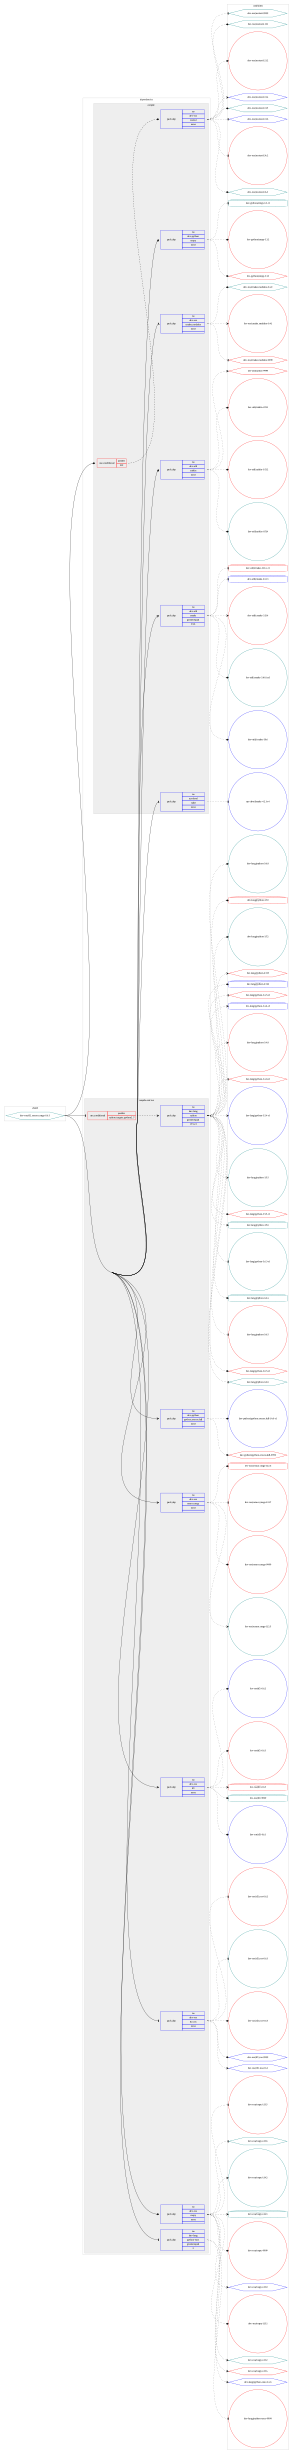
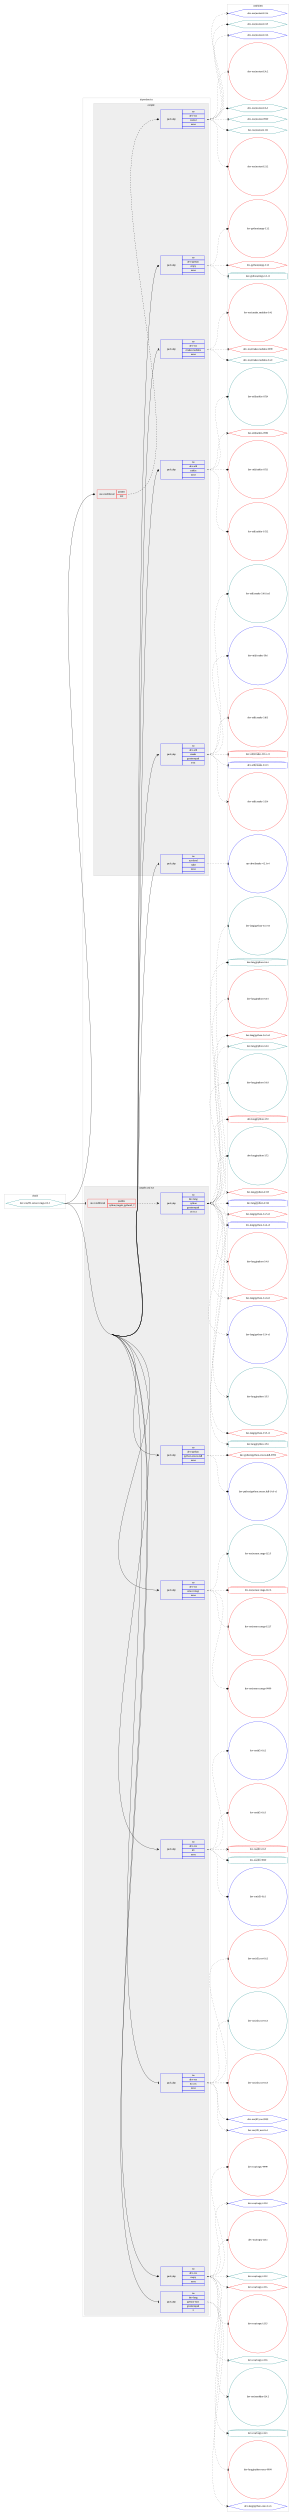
node "dev-util/cmake-3.10.3": added
node "dev-ros/rospy-1.14.2": label "dev-ros/rospy-1.14.2" -> "dev-ros/modules-1.14.2"
